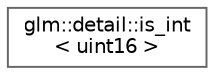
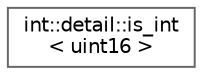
node "glm::detail::is_int < uint16 >": label "glm::detail::is_int < uint16 >" -> "int::detail::is_int < uint16 >"
